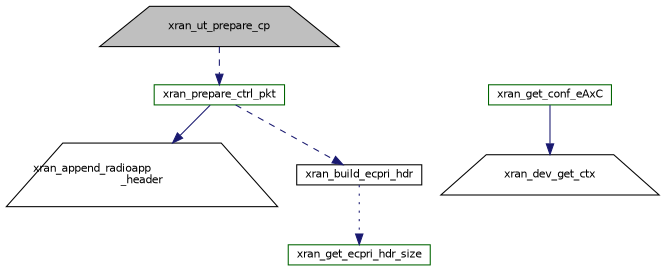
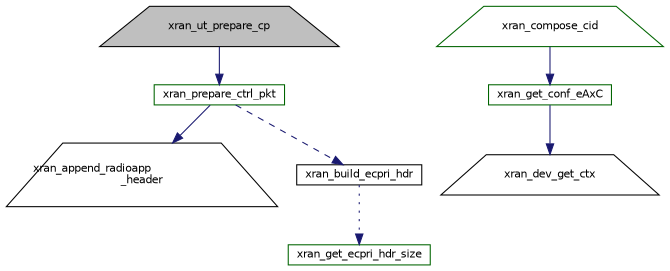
node "xran_compose_cid": added
edge "xran_ut_prepare_cp" -> "xran_prepare_ctrl_pkt": style dashed -> solid
